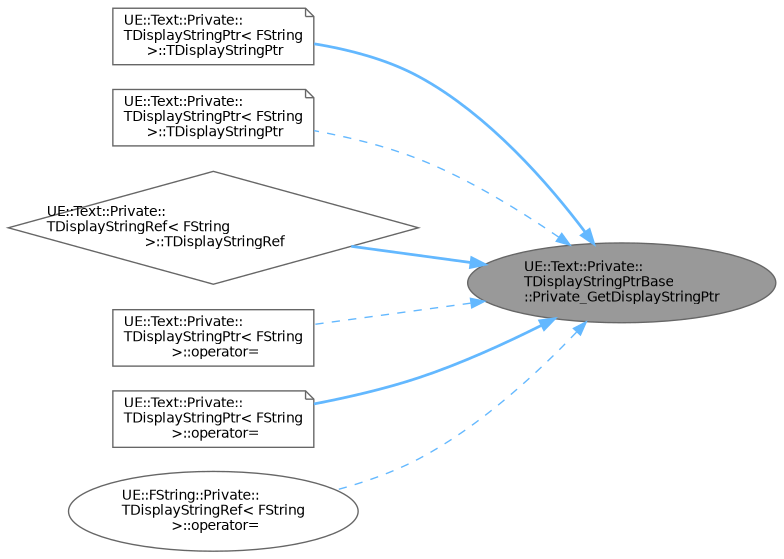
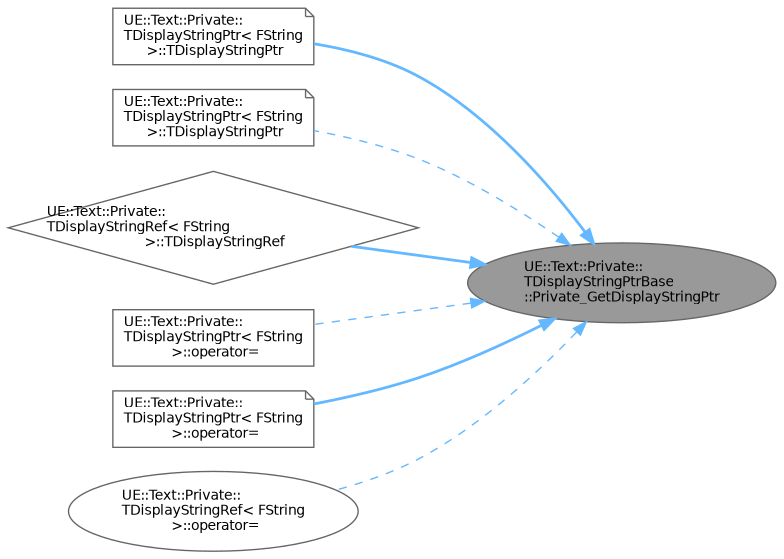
node "UE::FString::Private:: TDisplayStringRef< FString >::operator=": label "UE::FString::Private:: TDisplayStringRef< FString >::operator=" -> "UE::Text::Private:: TDisplayStringRef< FString >::operator="
